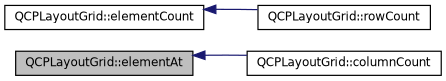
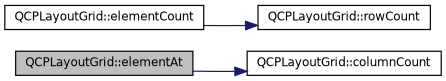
edge "QCPLayoutGrid::rowCount" -> "QCPLayoutGrid::elementCount": reversed
edge "QCPLayoutGrid::columnCount" -> "QCPLayoutGrid::elementAt": reversed
